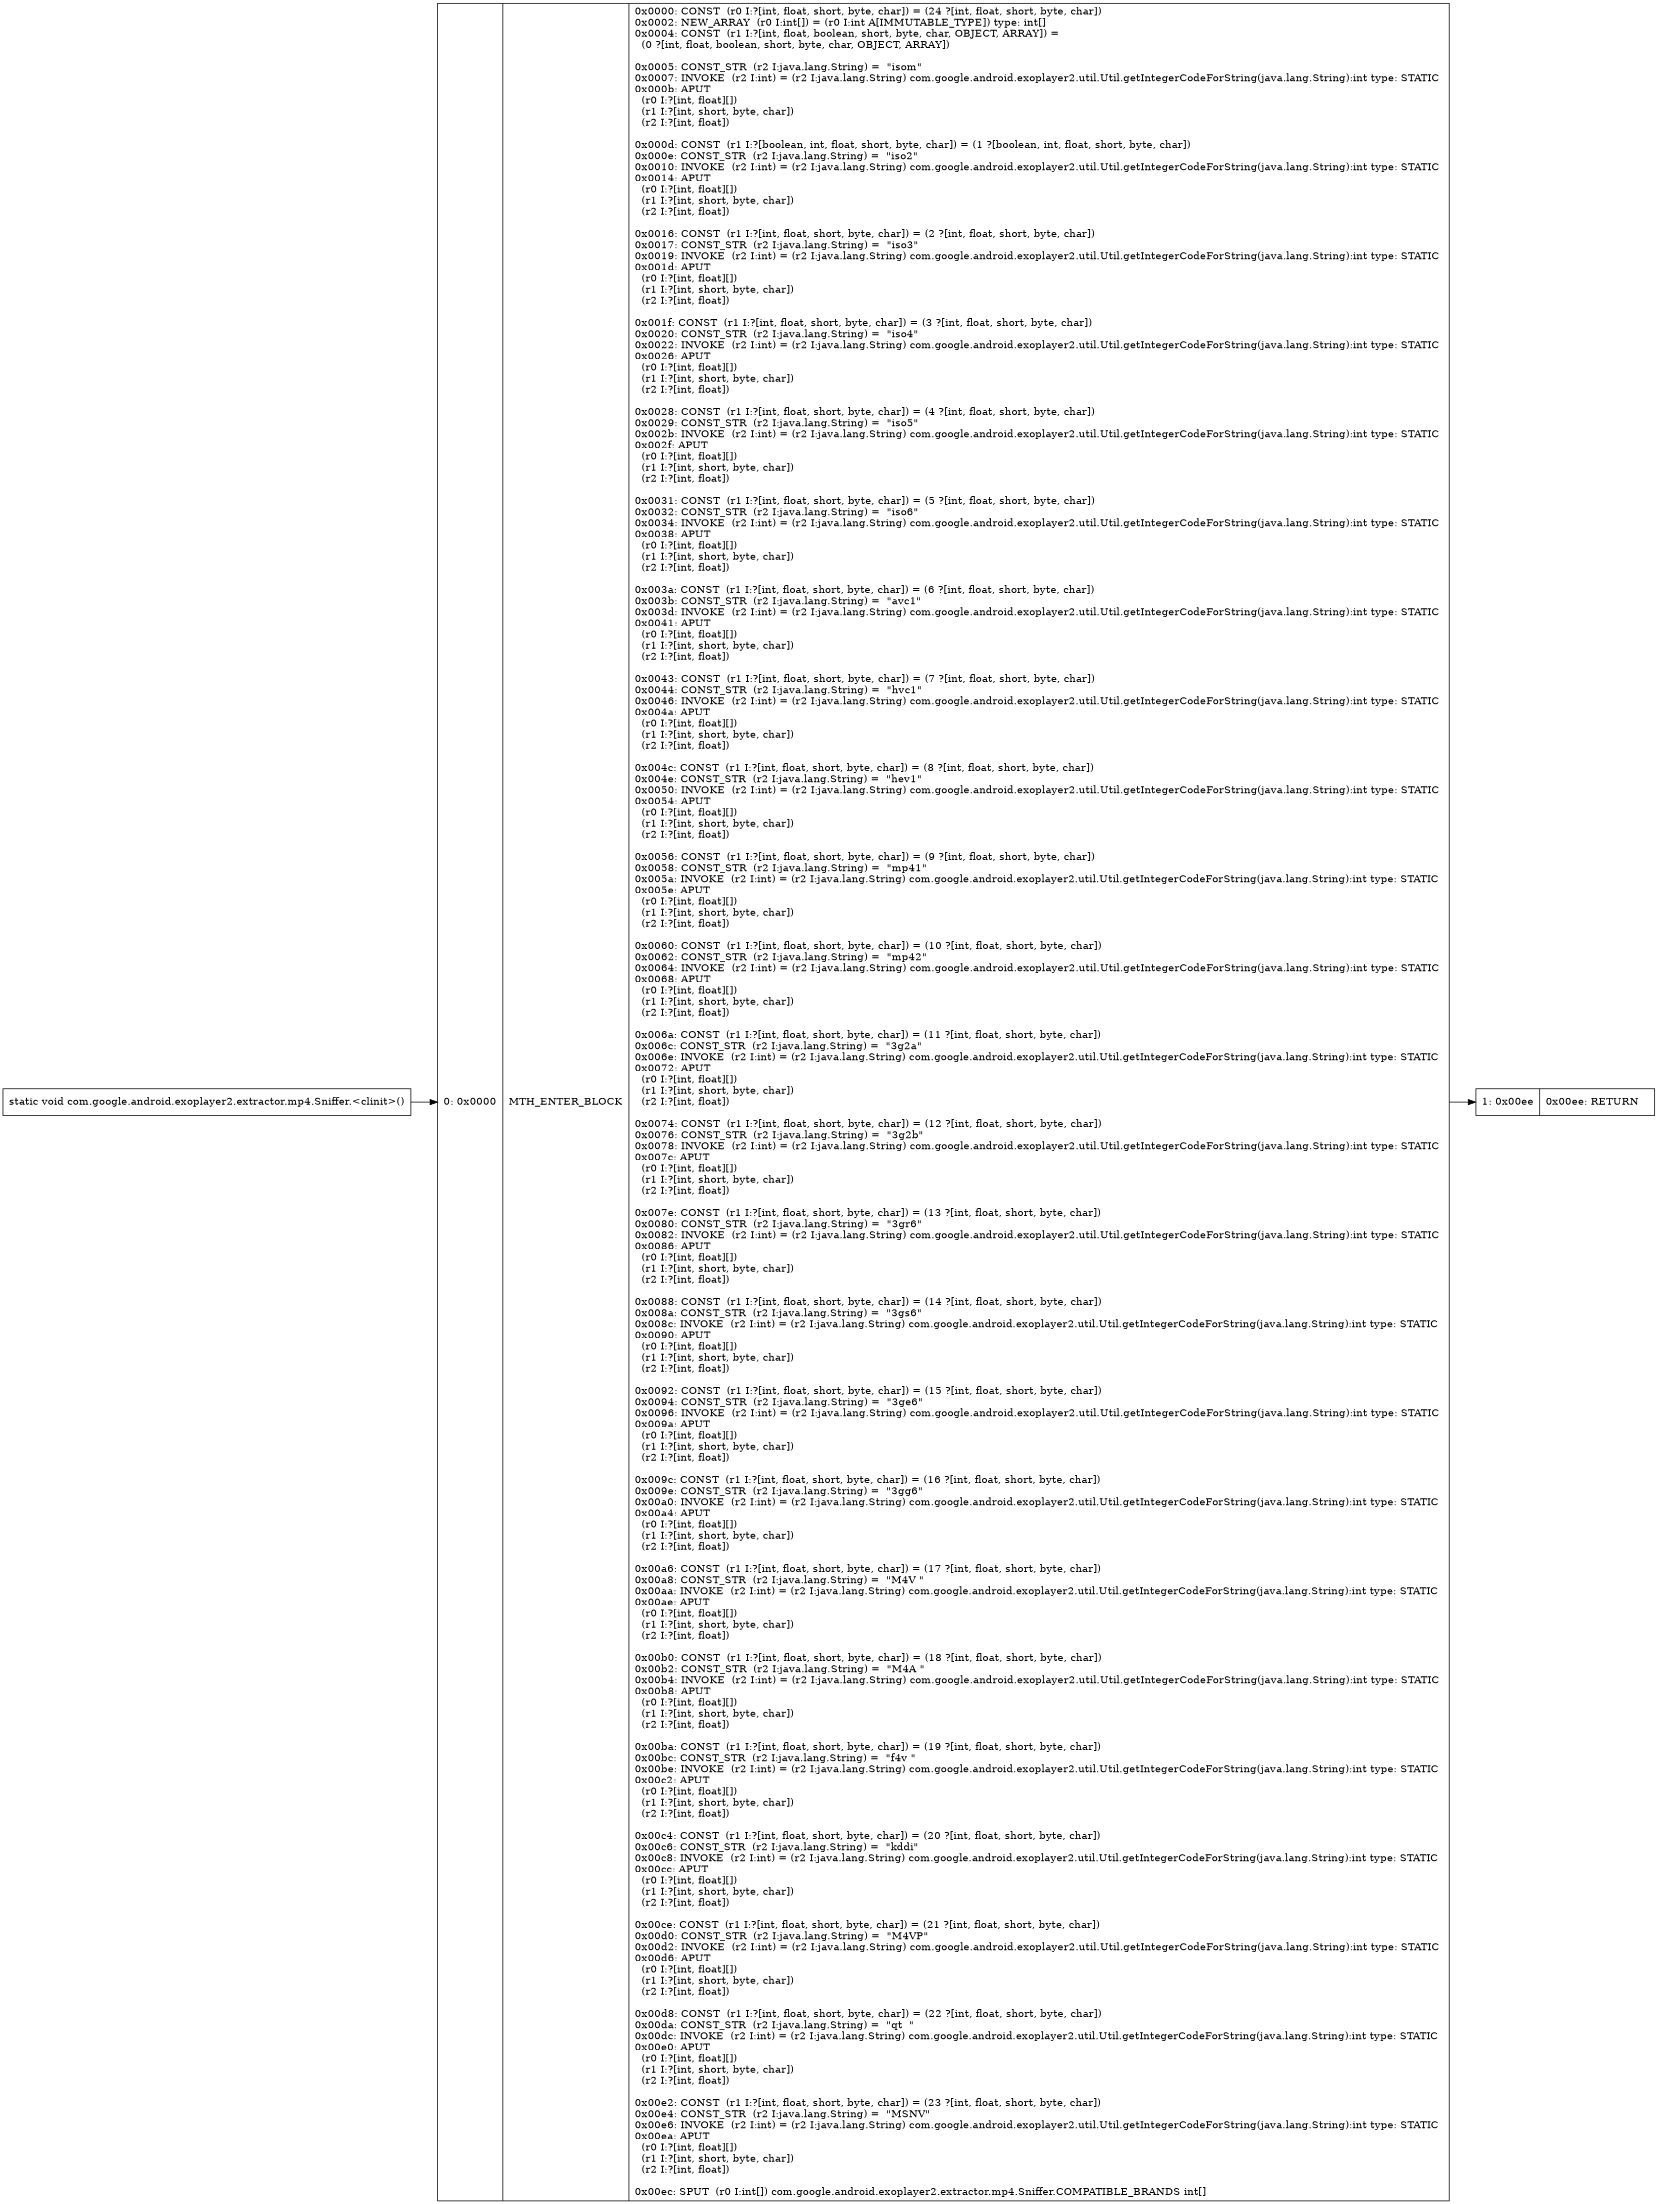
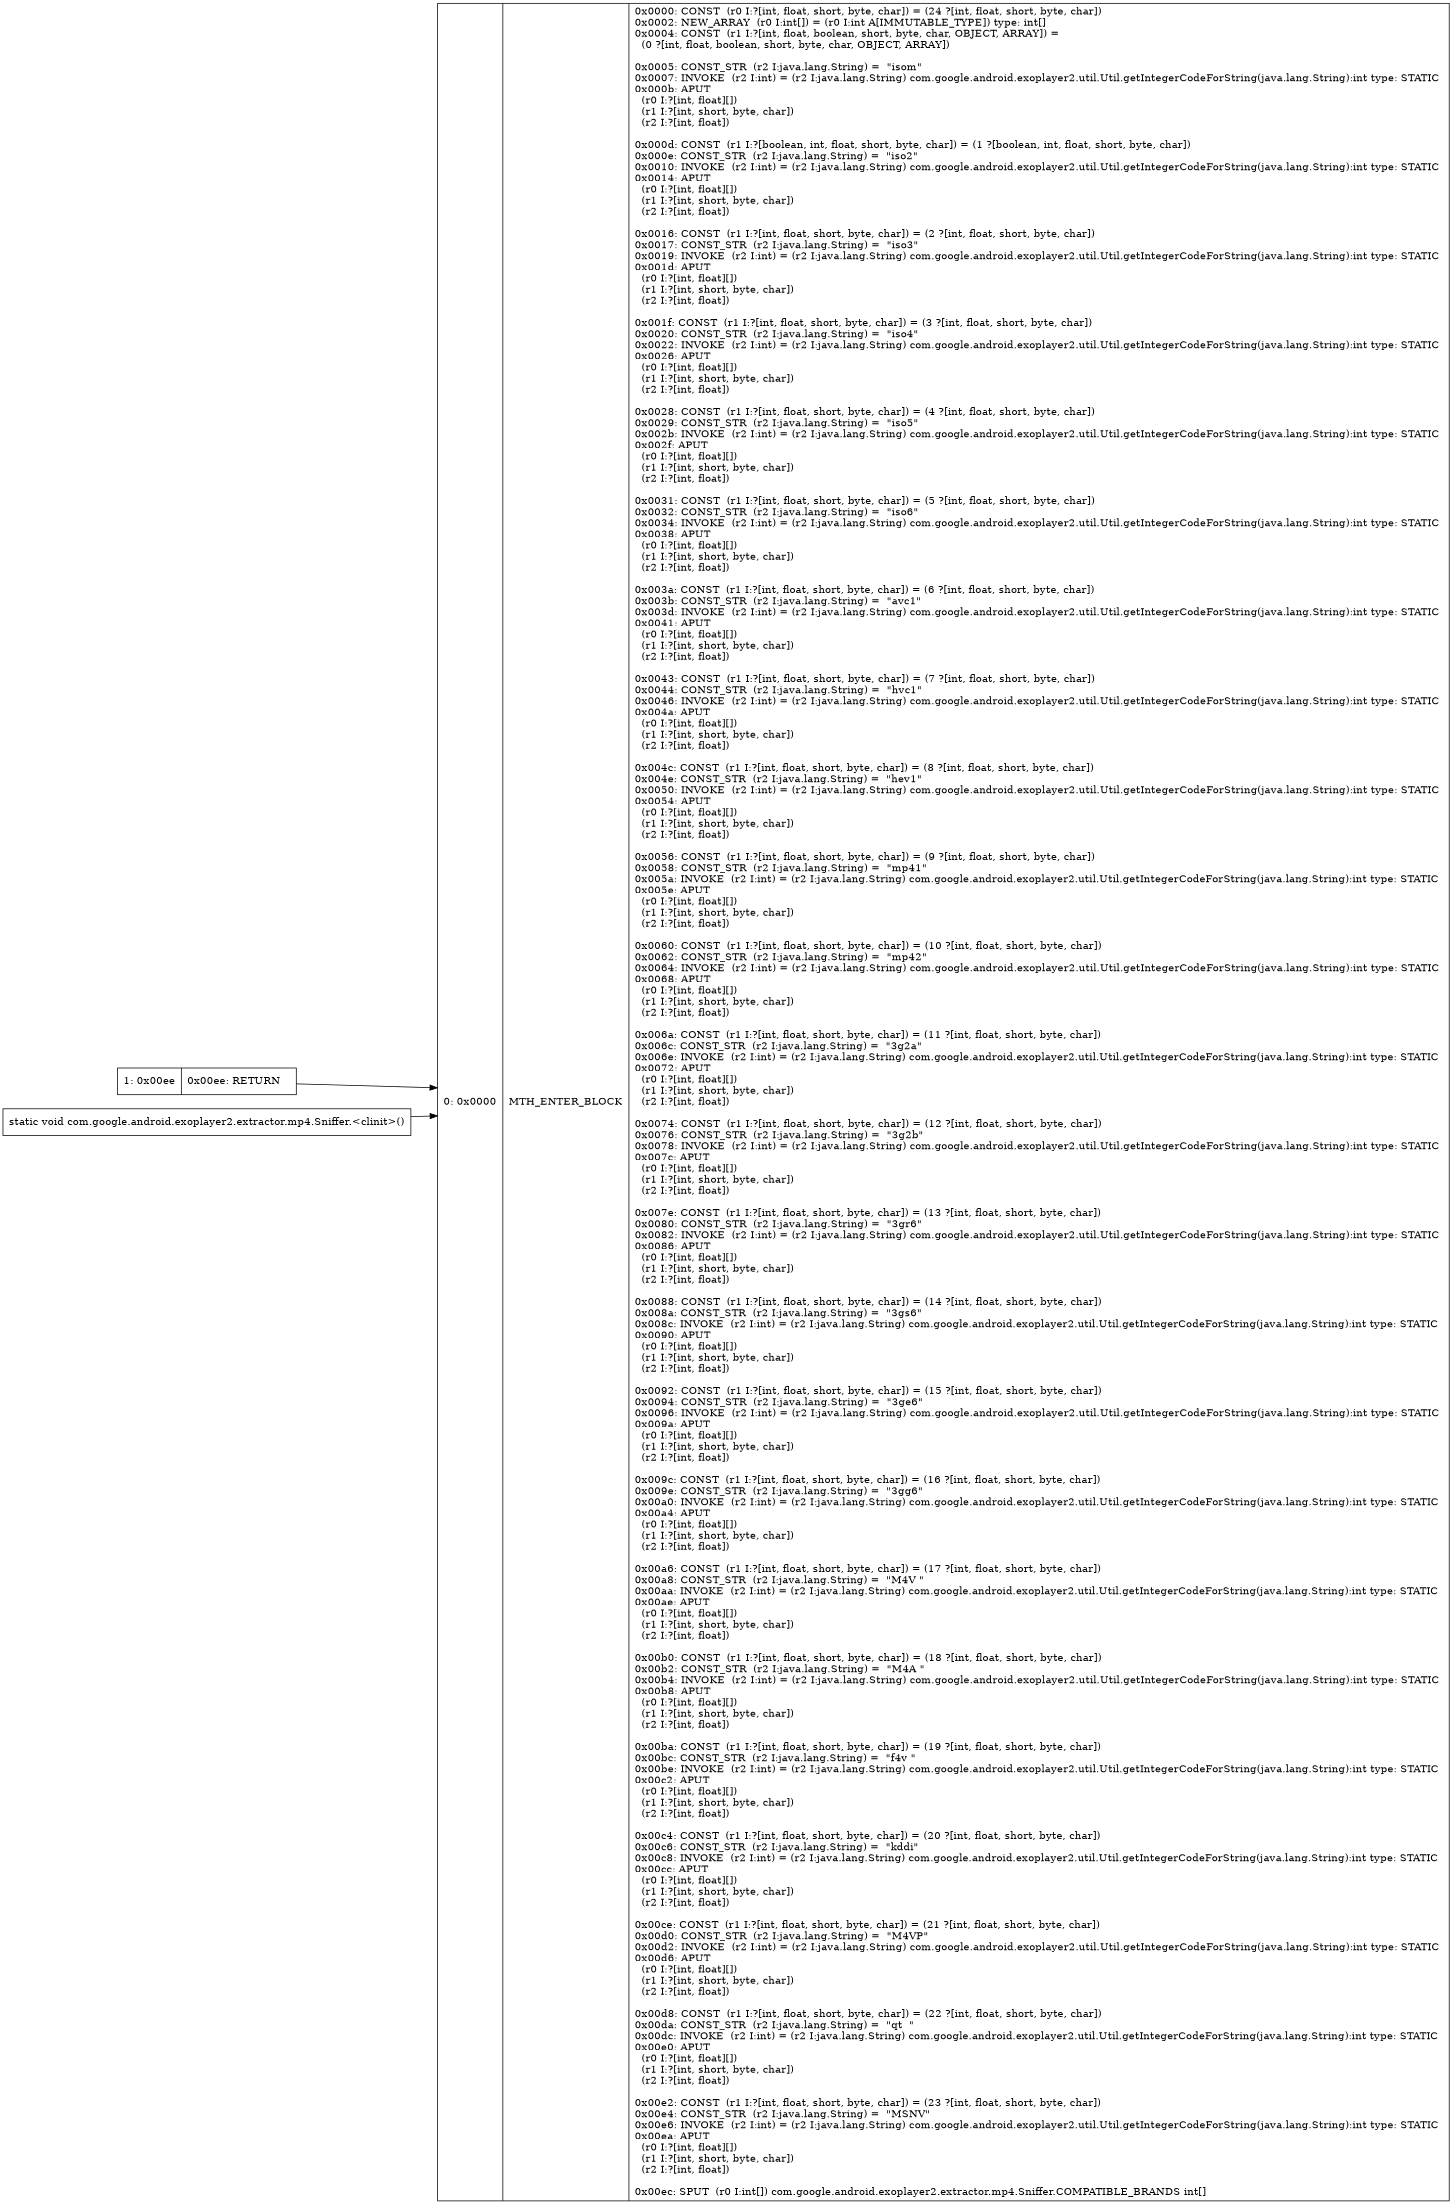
edge "0: 0x0000" -> "1: 0x00ee": reversed
